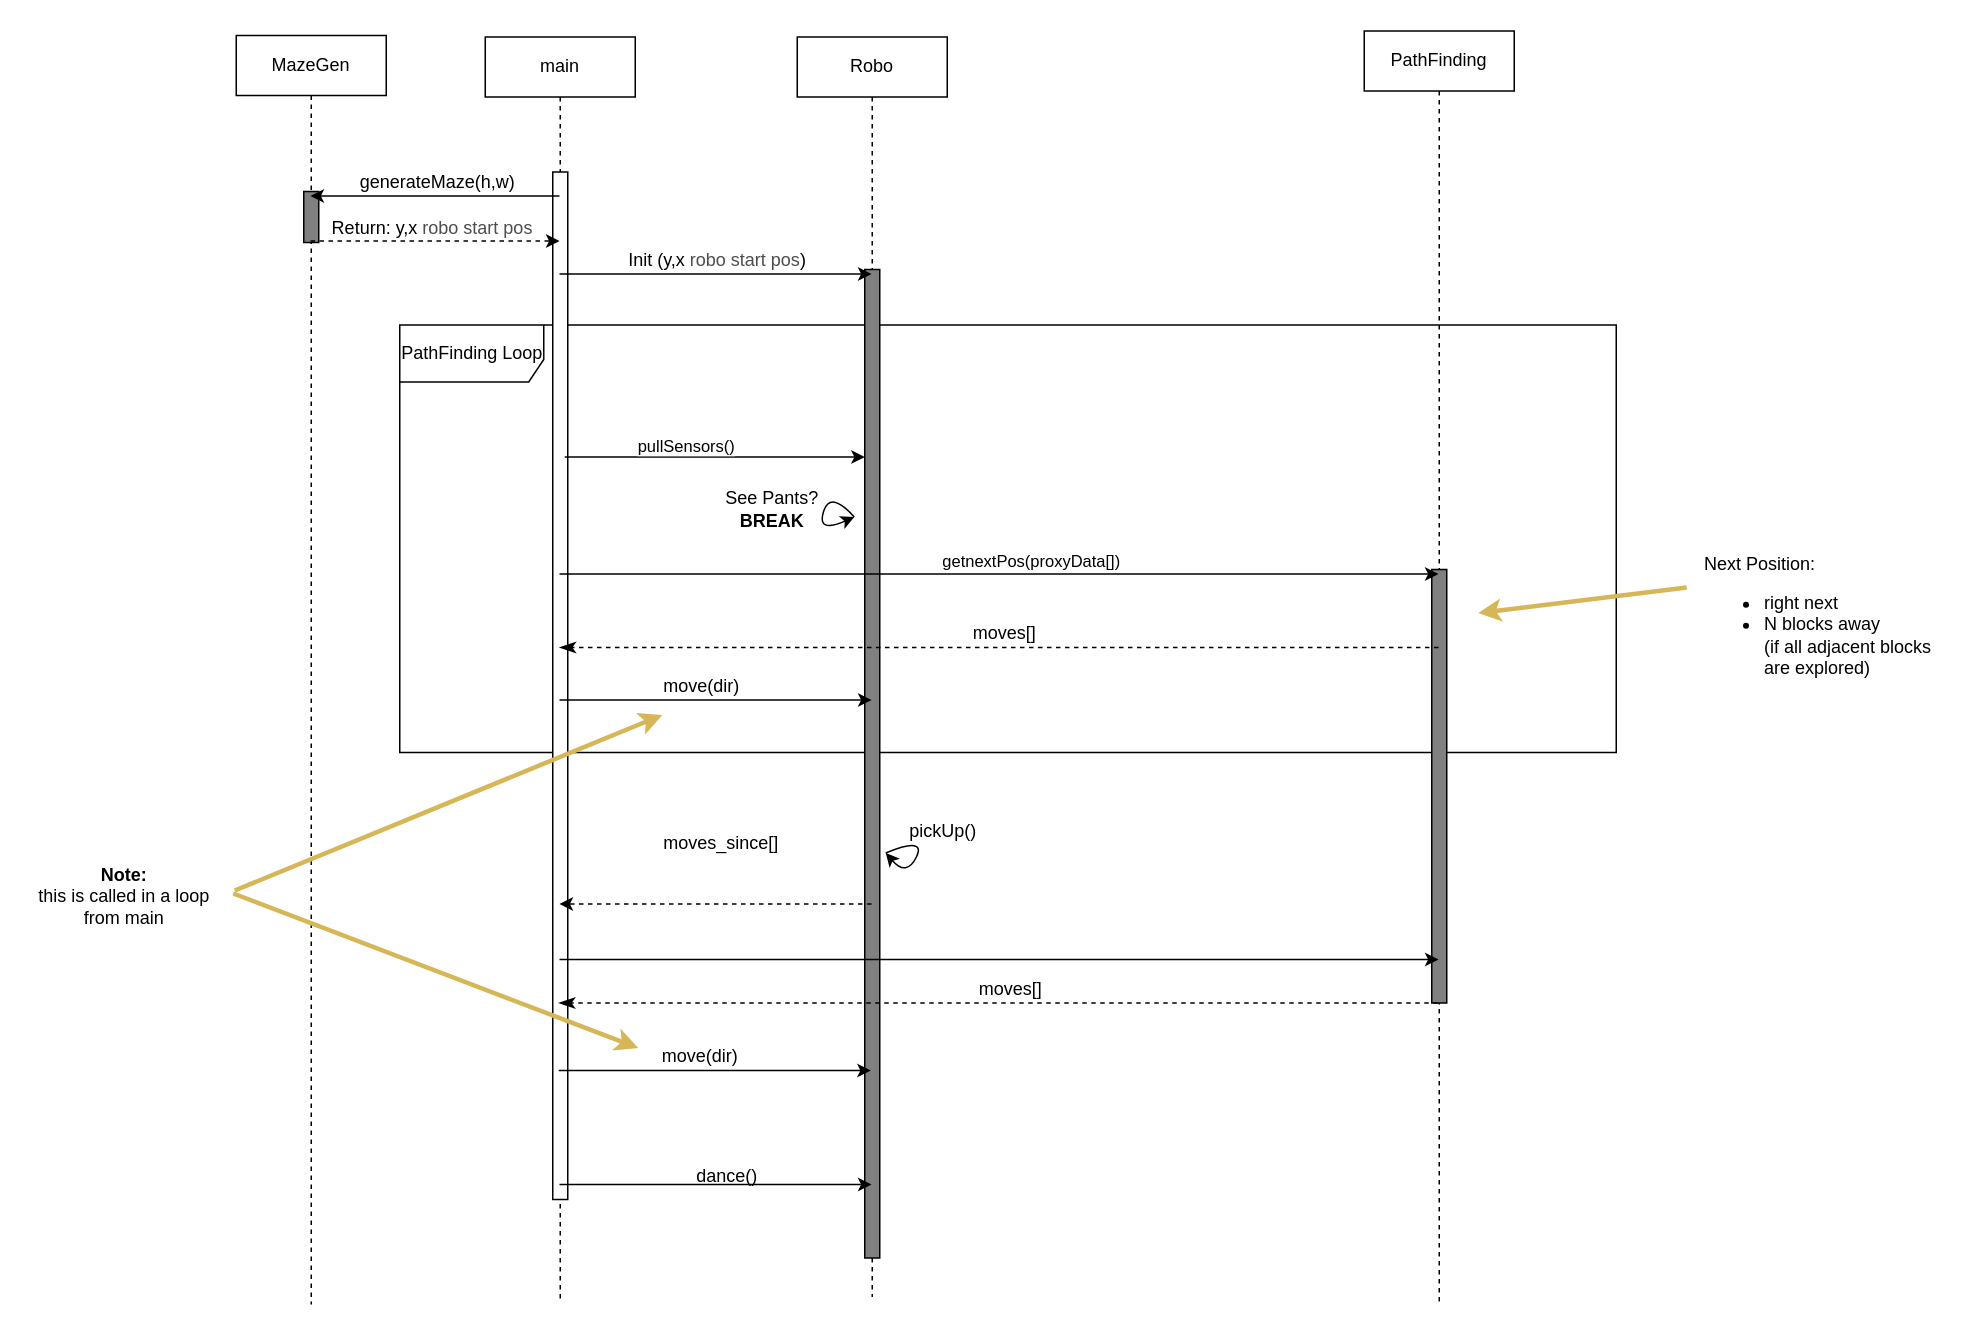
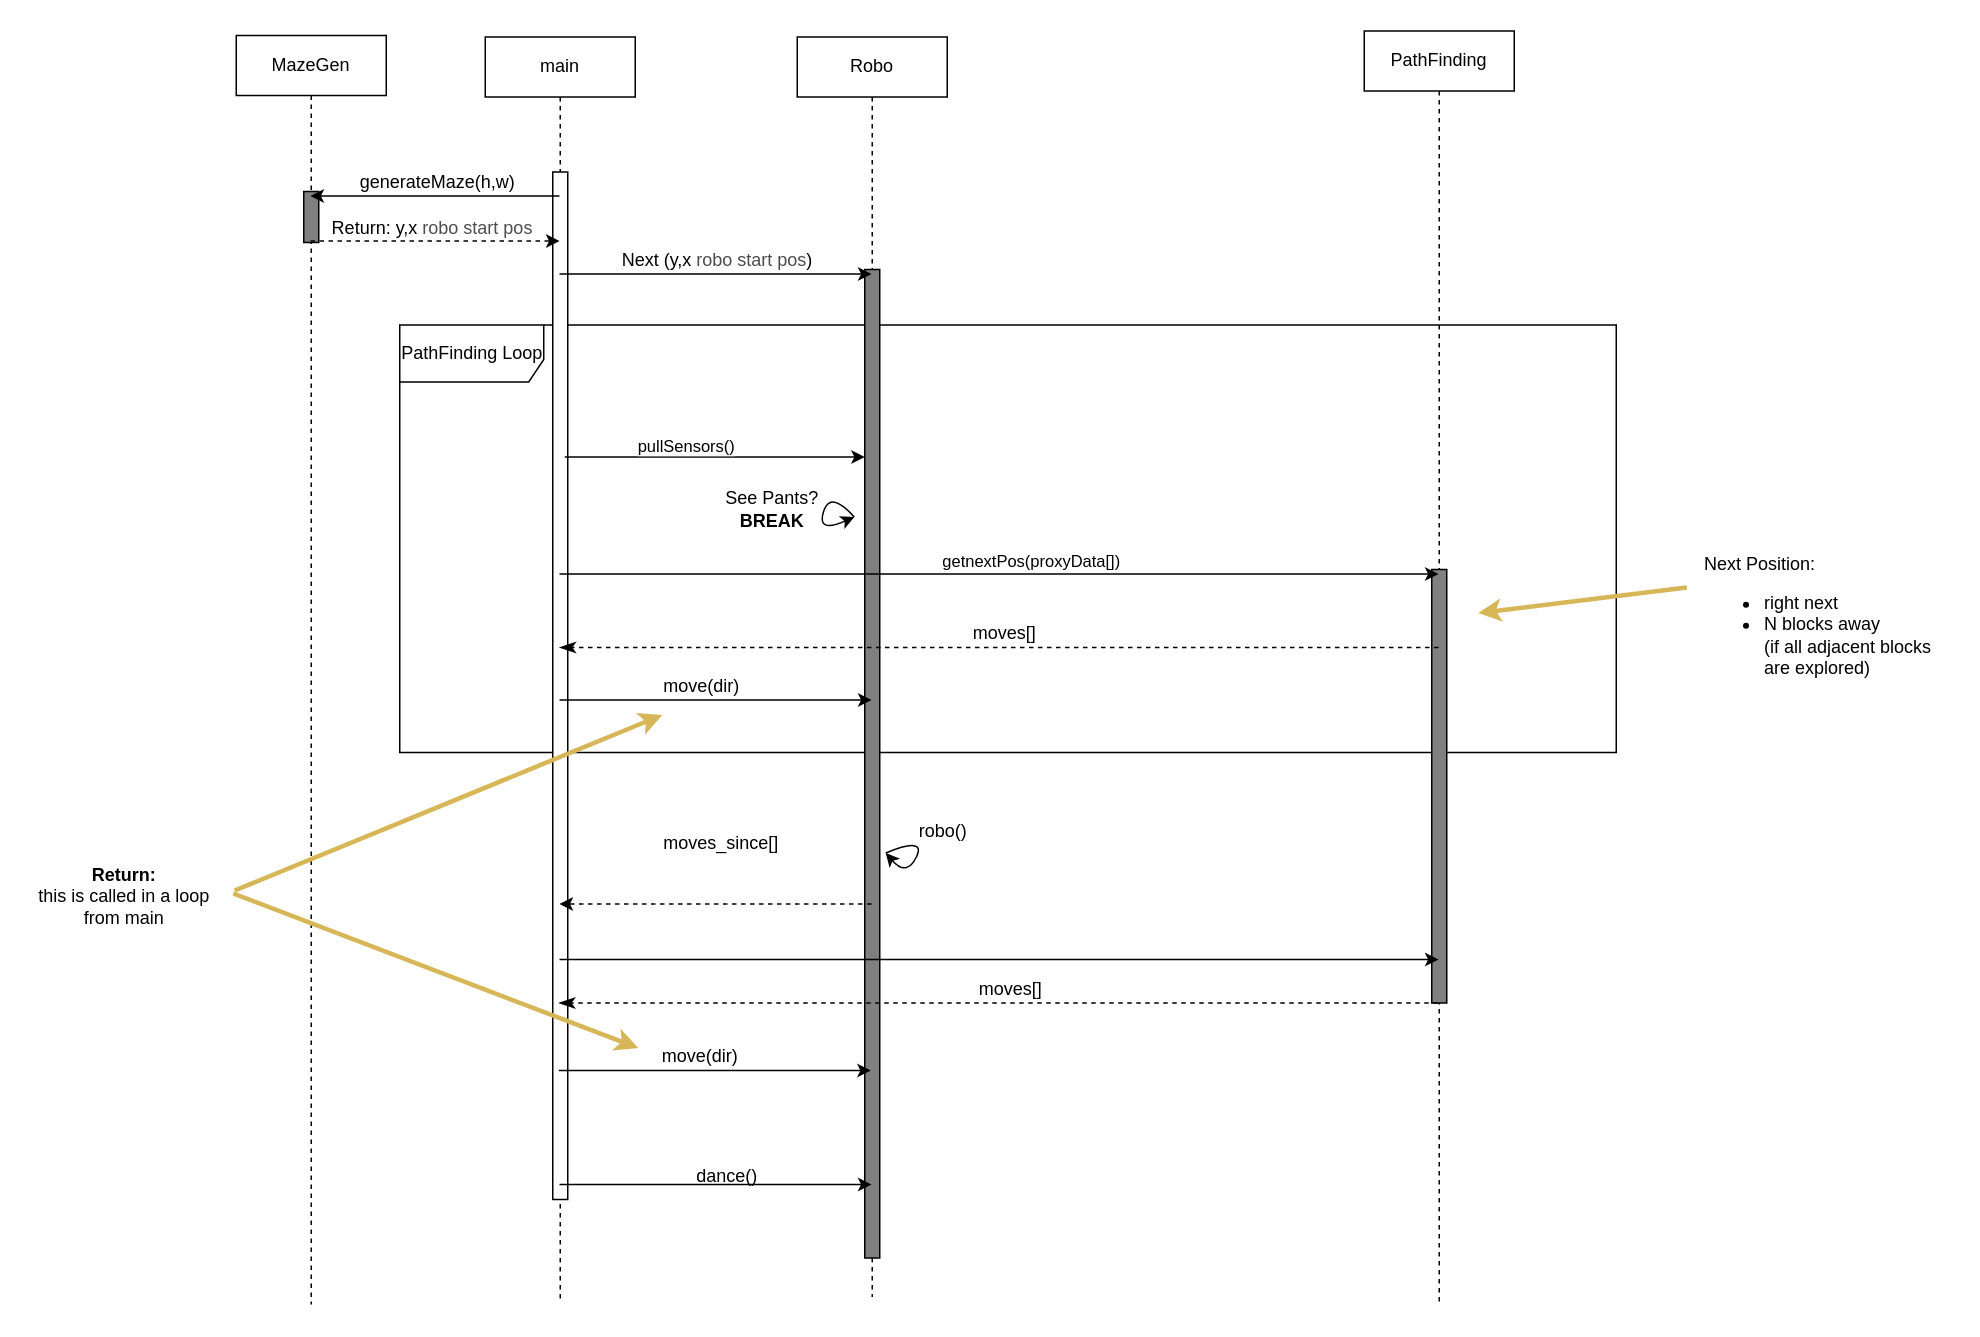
node "Init (y,x robo start pos)": label "Init (y,x robo start pos)" -> "Next (y,x robo start pos)"
node "pickUp()": label "pickUp()" -> "robo()"
node "Note: this is called in a loop from main": label "Note: this is called in a loop from main" -> "Return: this is called in a loop from main"
